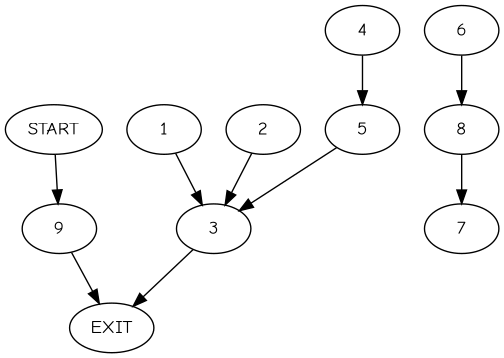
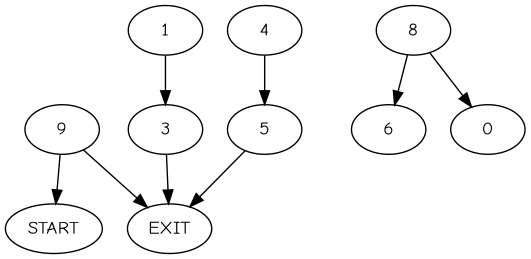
edge "6" -> "8": reversed
node "2": removed
edge "START" -> "9": reversed
edge "5" -> "3": now "5" -> "EXIT"
node "7": label "7" -> "0"
